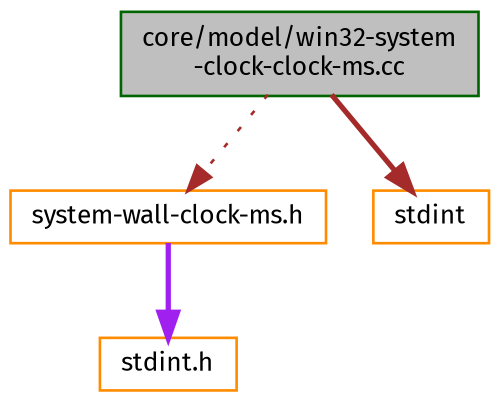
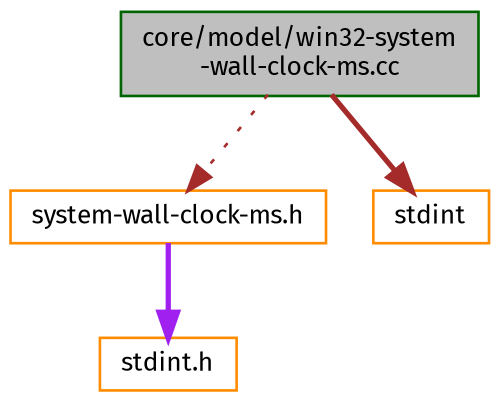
node "core/model/win32-system -clock-clock-ms.cc": label "core/model/win32-system -clock-clock-ms.cc" -> "core/model/win32-system -wall-clock-ms.cc"
